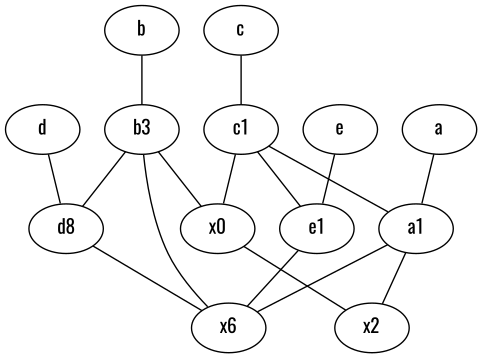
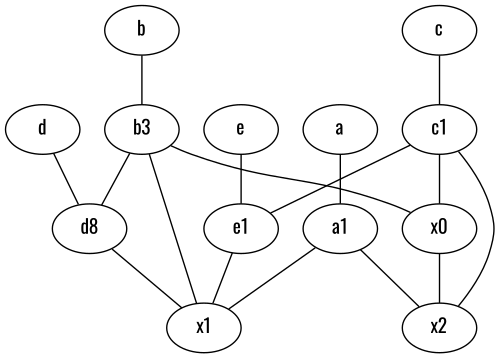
edge "c1" -- "a1": now "c1" -- "x2"
node "x6": label "x6" -> "x1"
